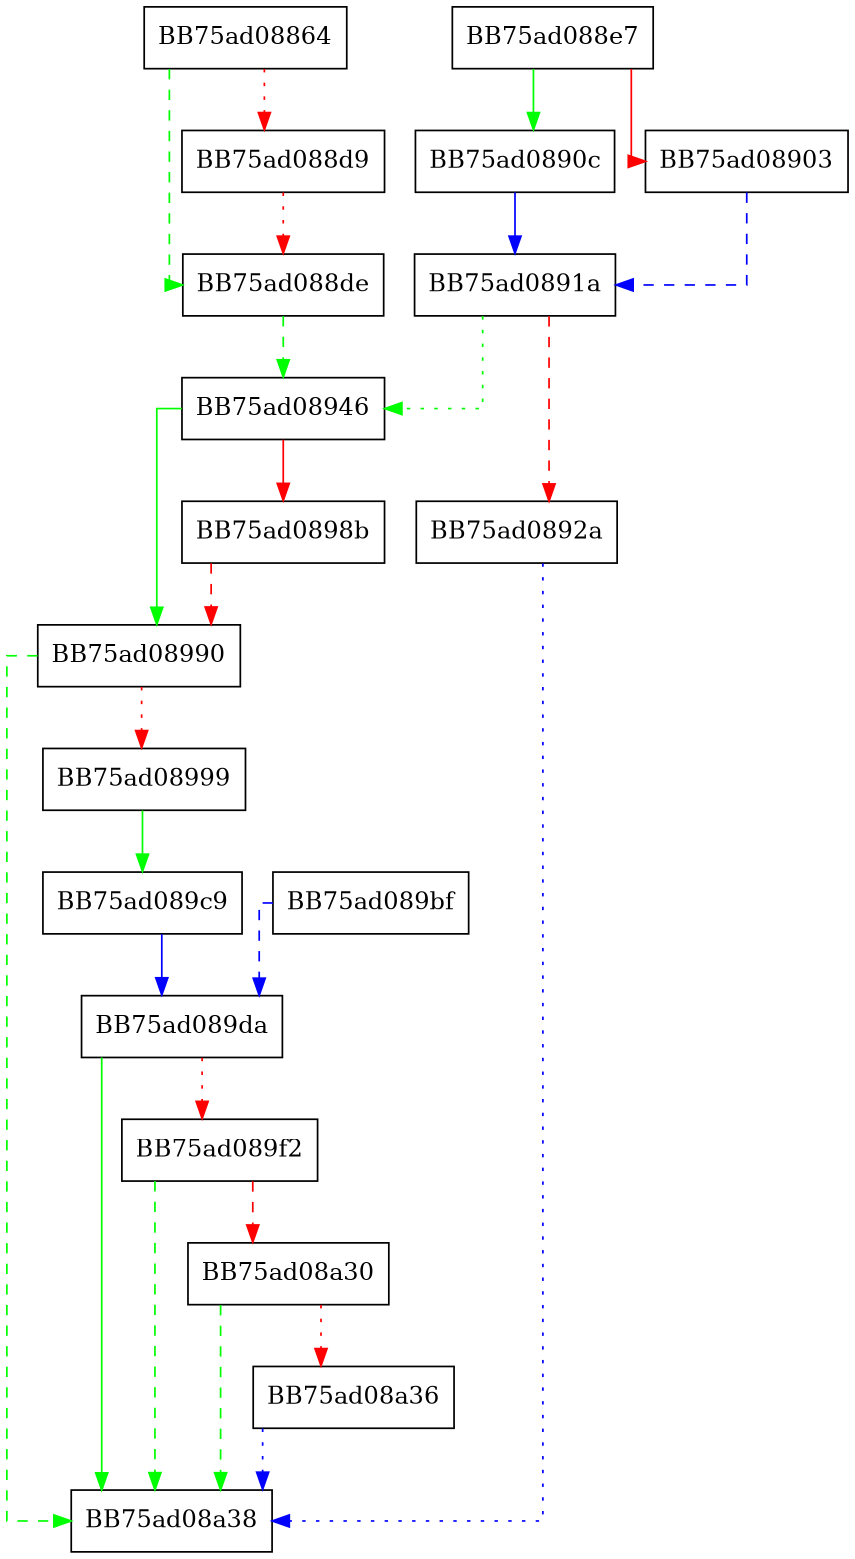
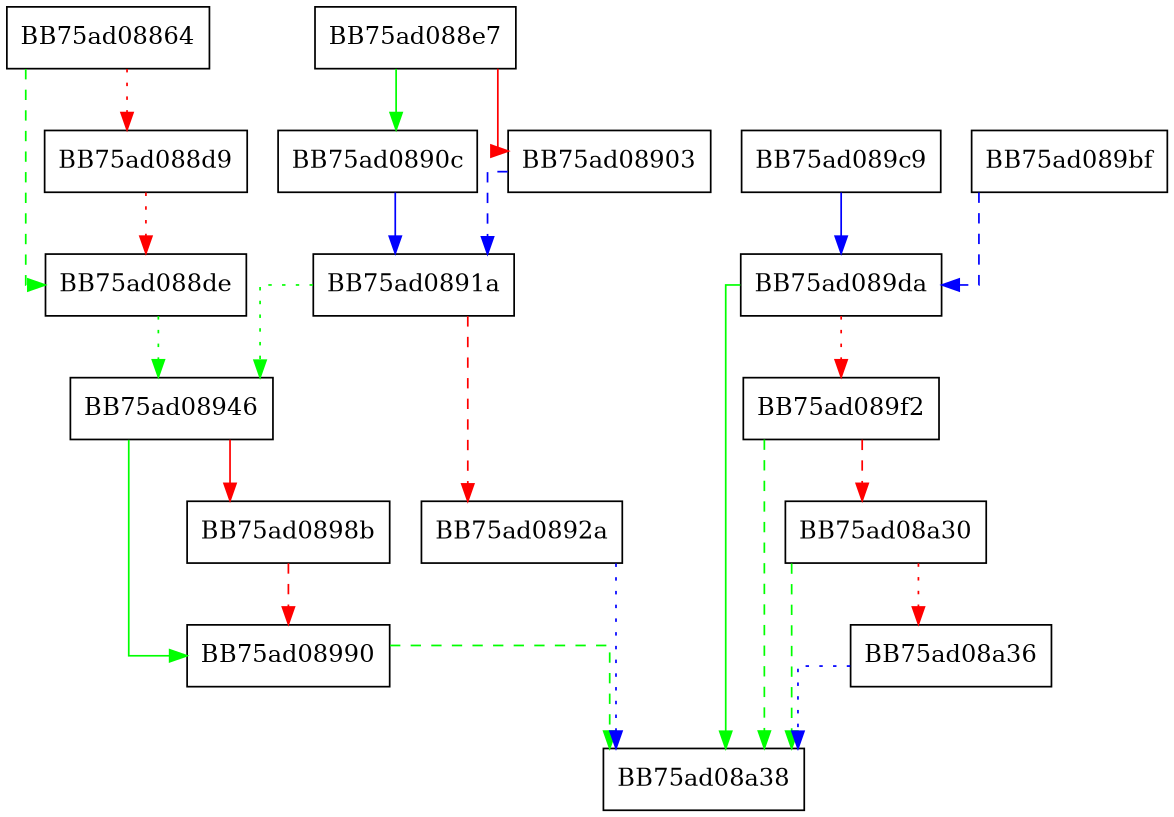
edge "BB75ad088de" -> "BB75ad08946": style dashed -> dotted
node "BB75ad08999": removed
